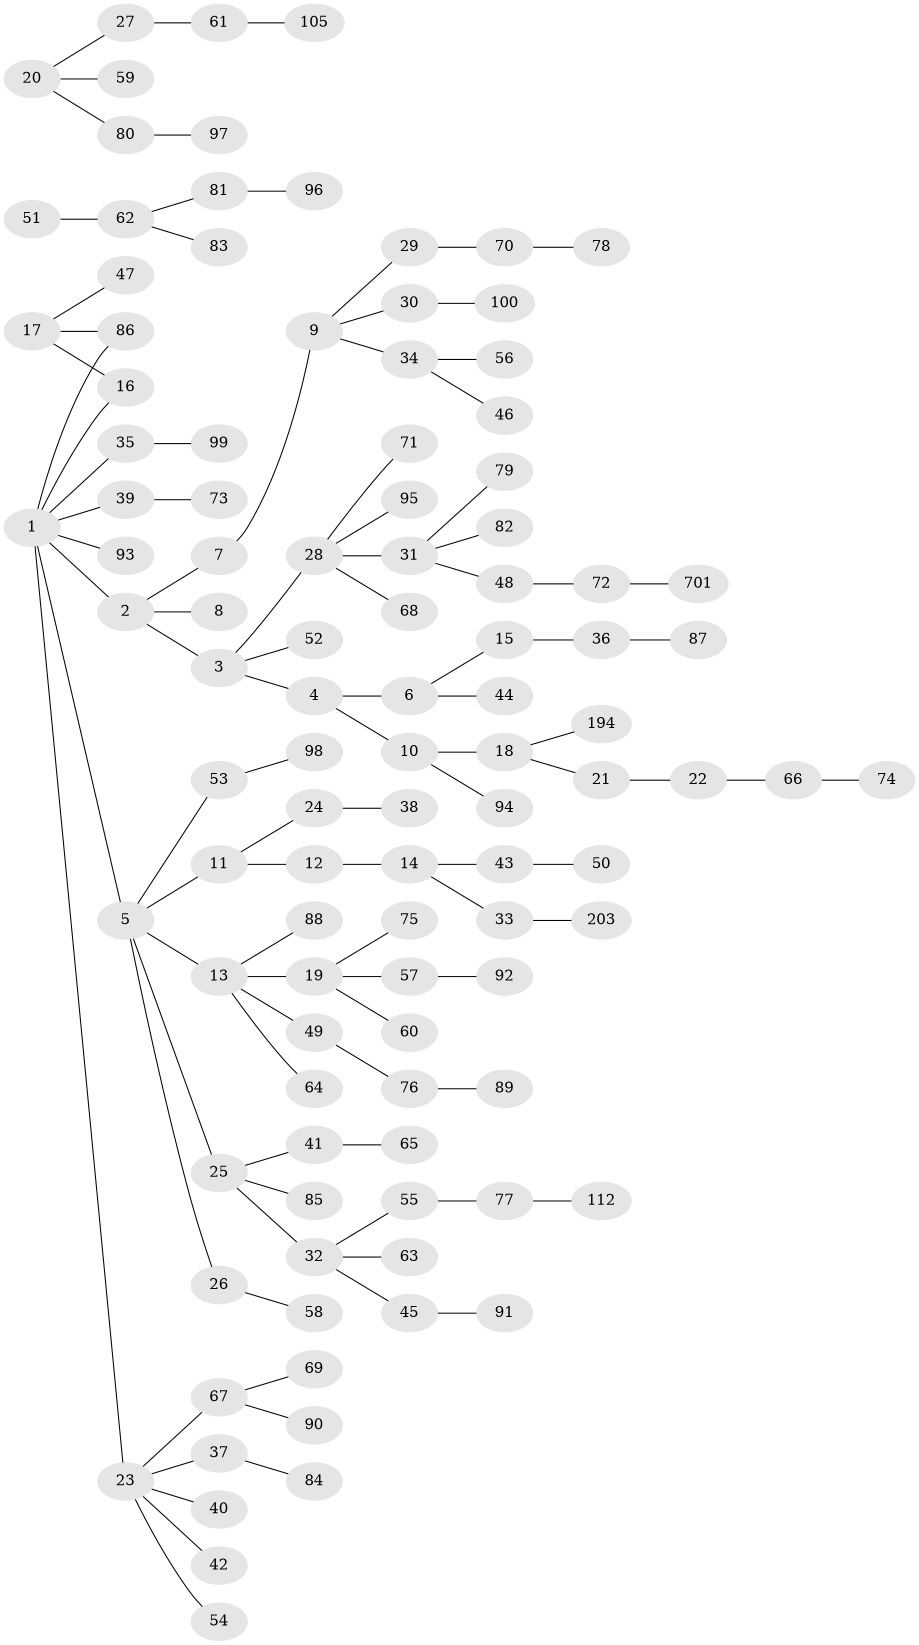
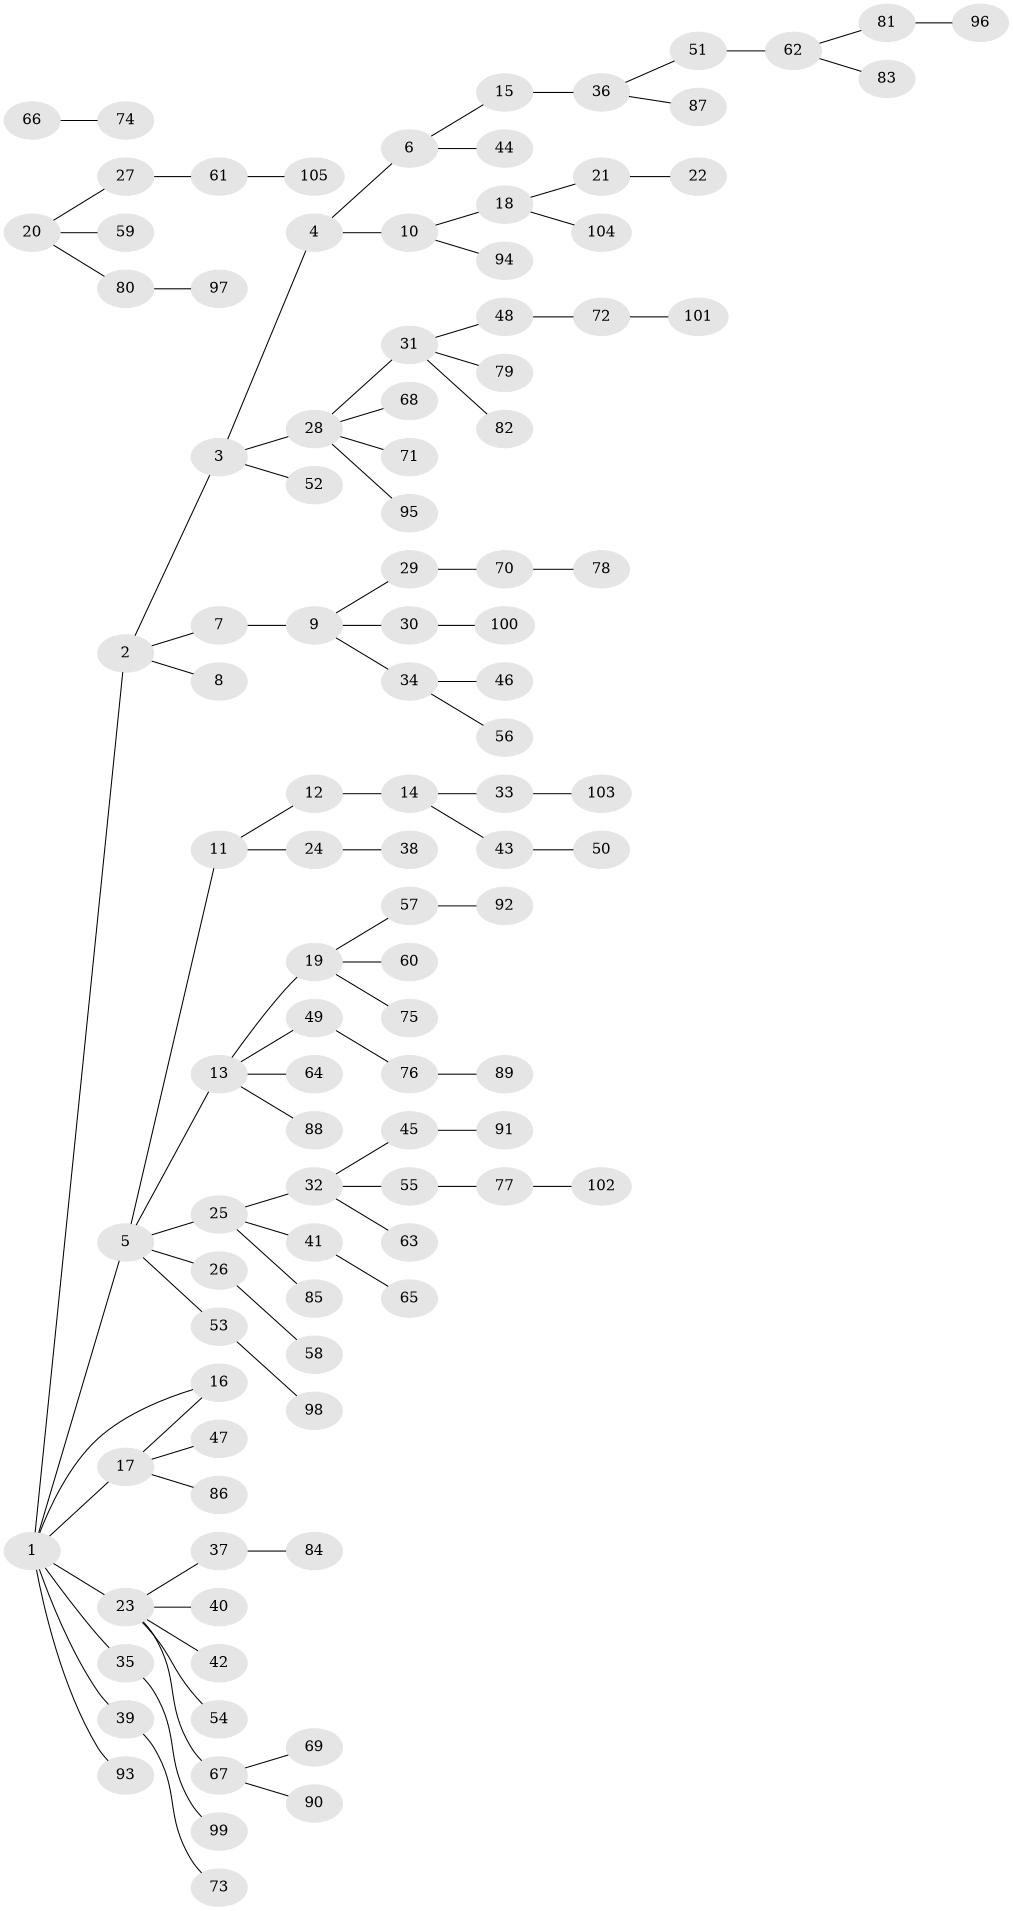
edge "51" -- "36": added
edge "86" -- "1": now "17" -- "1"
node "701": label "701" -> "101"
node "194": label "194" -> "104"
edge "22" -- "66": removed
node "203": label "203" -> "103"
node "112": label "112" -> "102"
